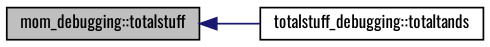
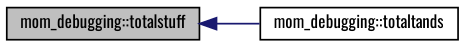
node "totalstuff_debugging::totaltands": label "totalstuff_debugging::totaltands" -> "mom_debugging::totaltands"
